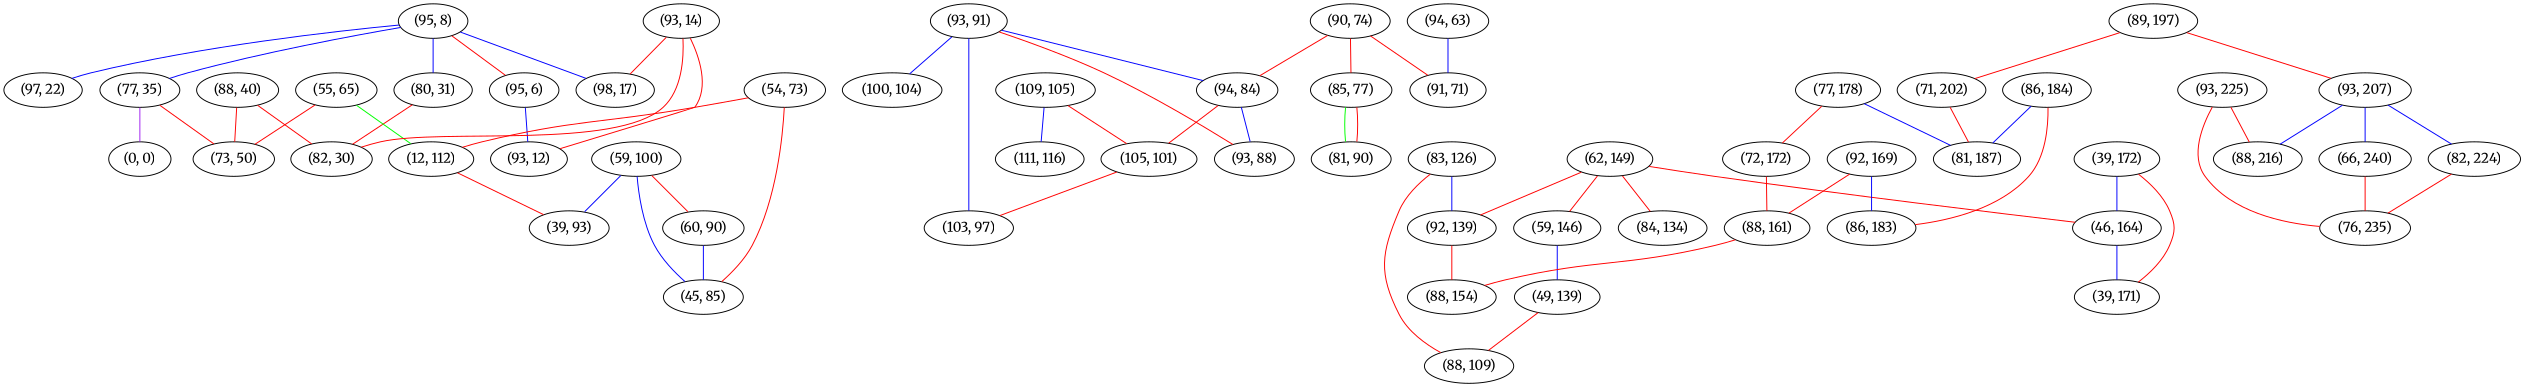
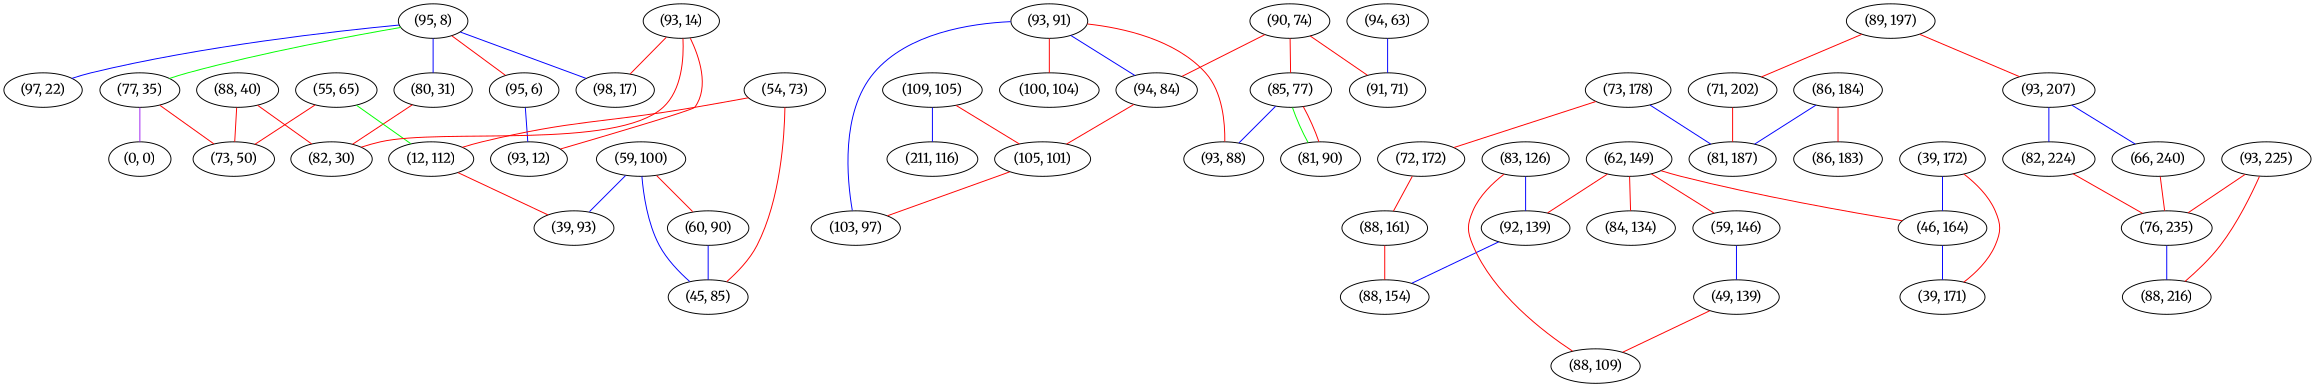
edge "(95, 8)" -- "(77, 35)": color blue -> green
edge "(93, 91)" -- "(100, 104)": color blue -> red
node "(77, 178)": label "(77, 178)" -> "(73, 178)"
edge "(94, 84)" -- "(93, 88)": now "(85, 77)" -- "(93, 88)"
edge "(93, 207)" -- "(88, 216)": now "(76, 235)" -- "(88, 216)"
node "(111, 116)": label "(111, 116)" -> "(211, 116)"
node "(92, 169)": removed
edge "(92, 139)" -- "(88, 154)": color red -> blue
